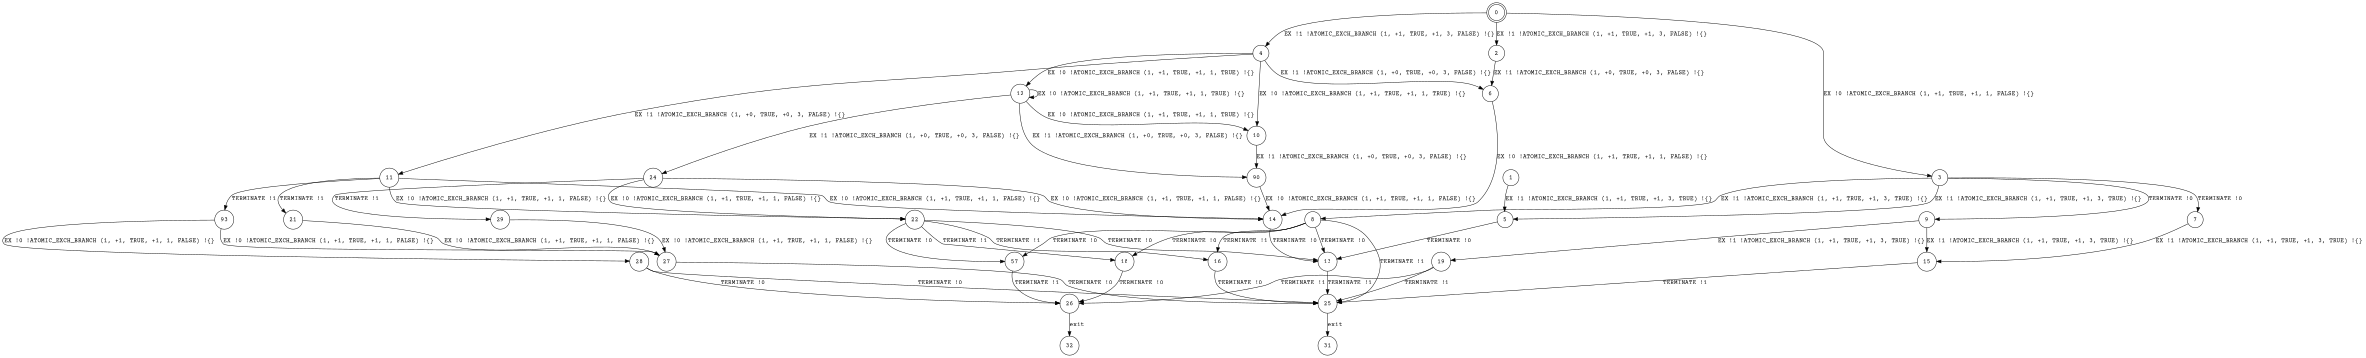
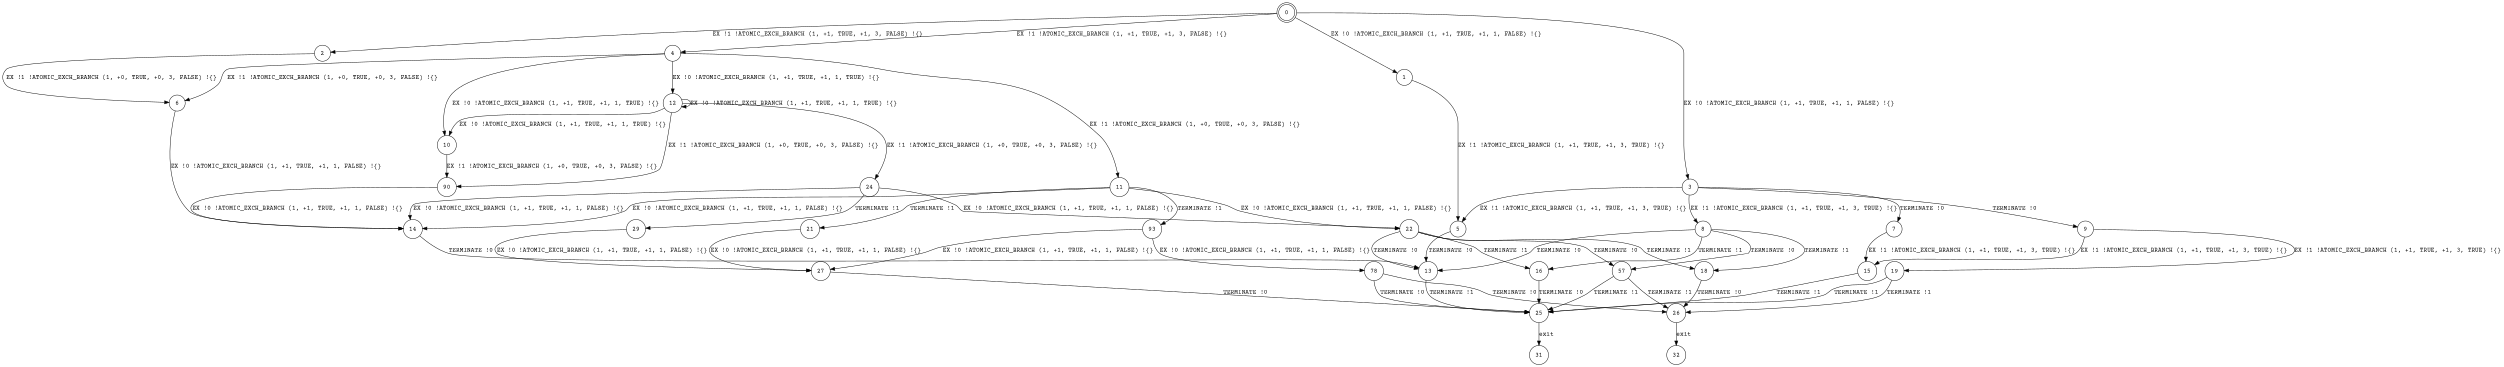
edge "0" -> "1": added, label "EX !0 !ATOMIC_EXCH_BRANCH (1, +1, TRUE, +1, 1, FALSE) !{}"
edge "8" -> "18": label "TERMINATE !0" -> "TERMINATE !1"
edge "8" -> "25": now "57" -> "25"
node "28": label "28" -> "78"
